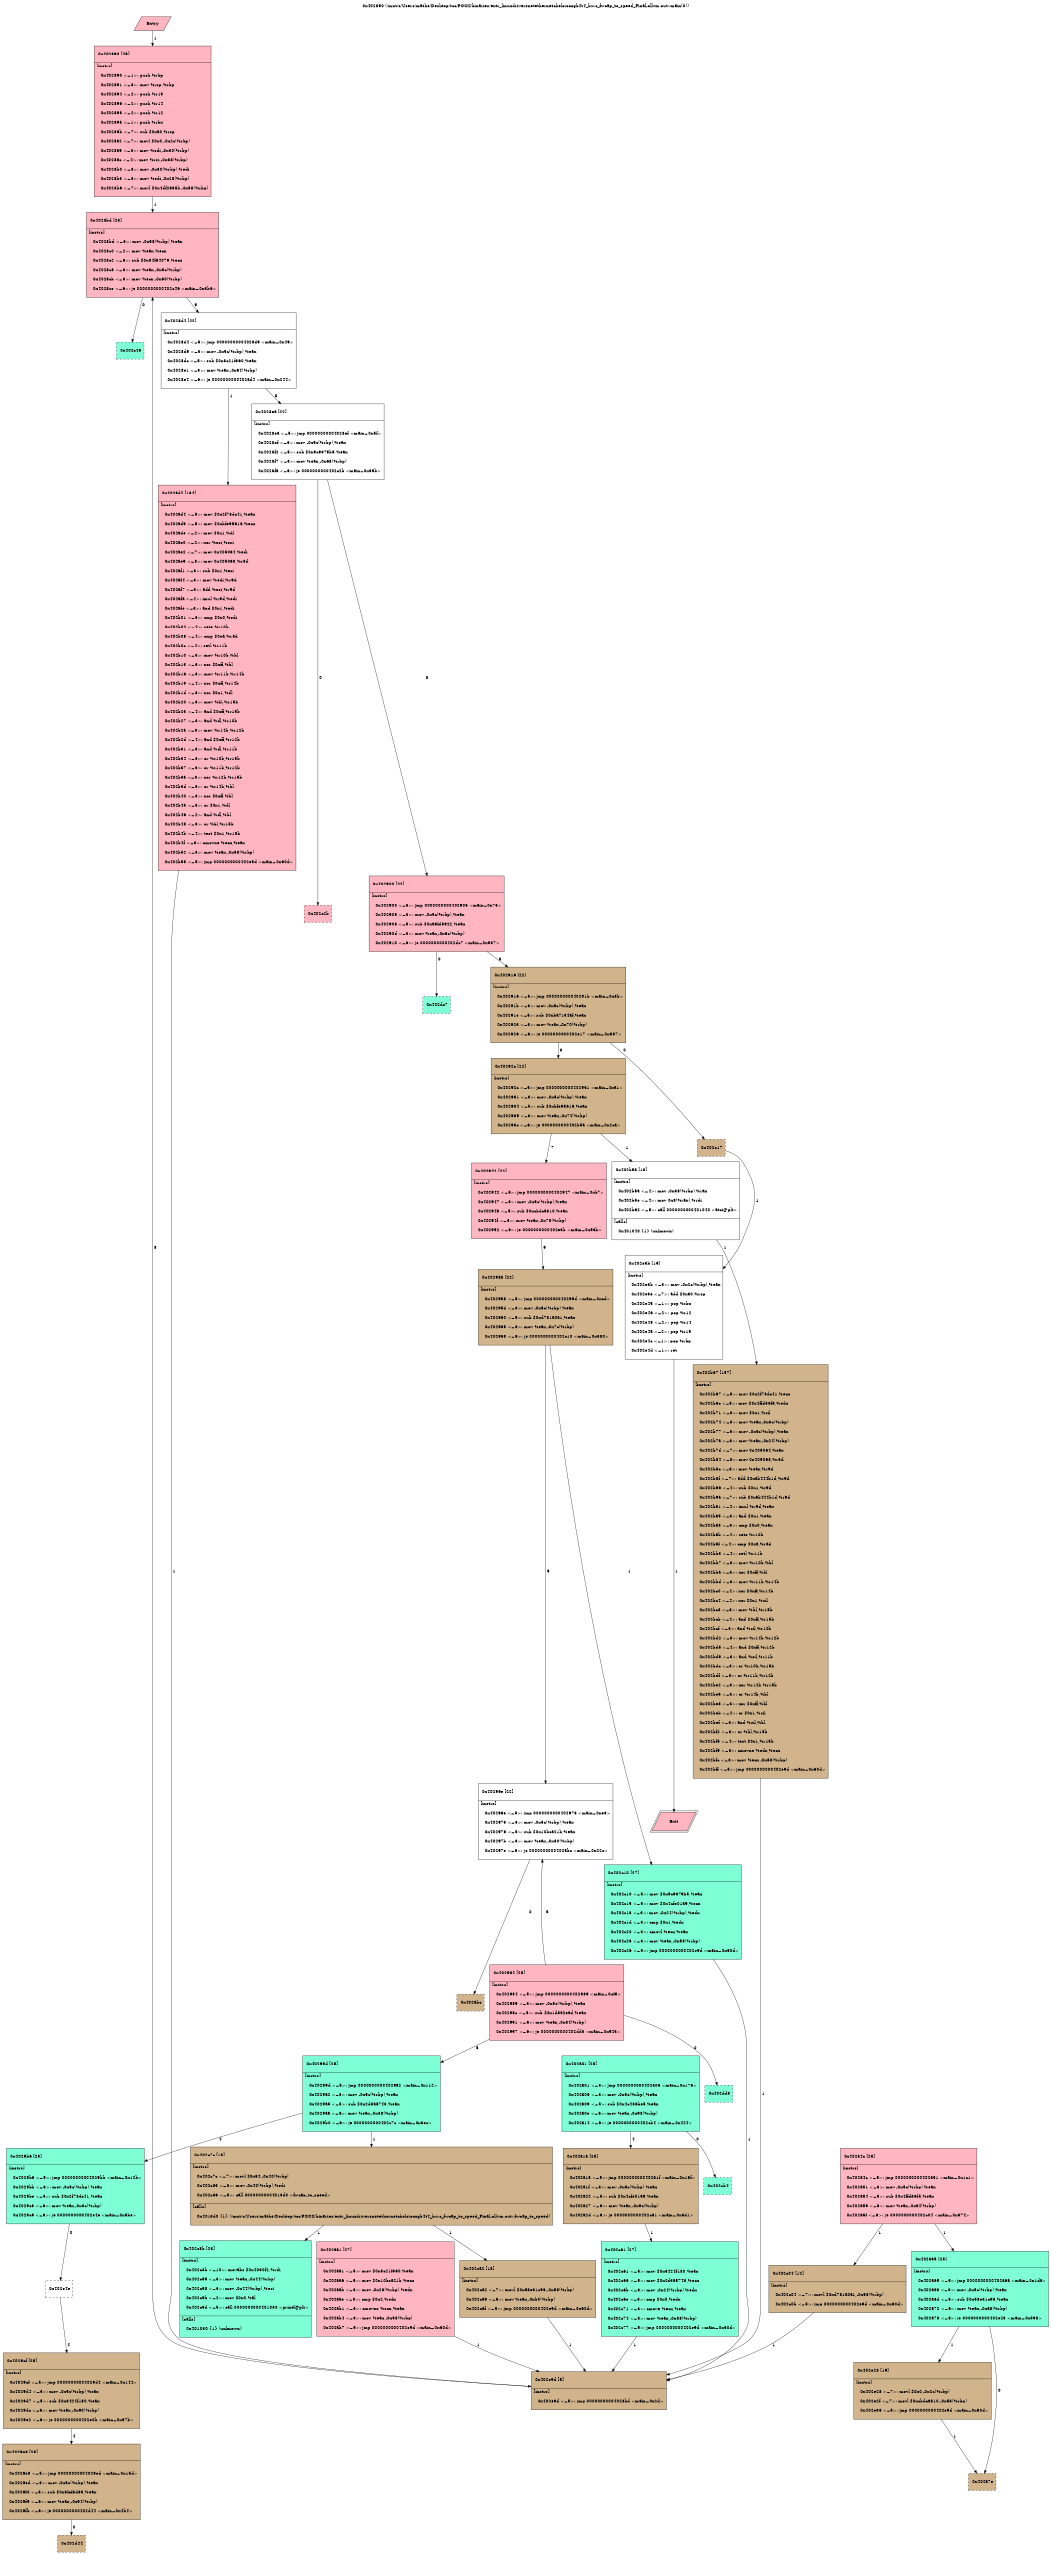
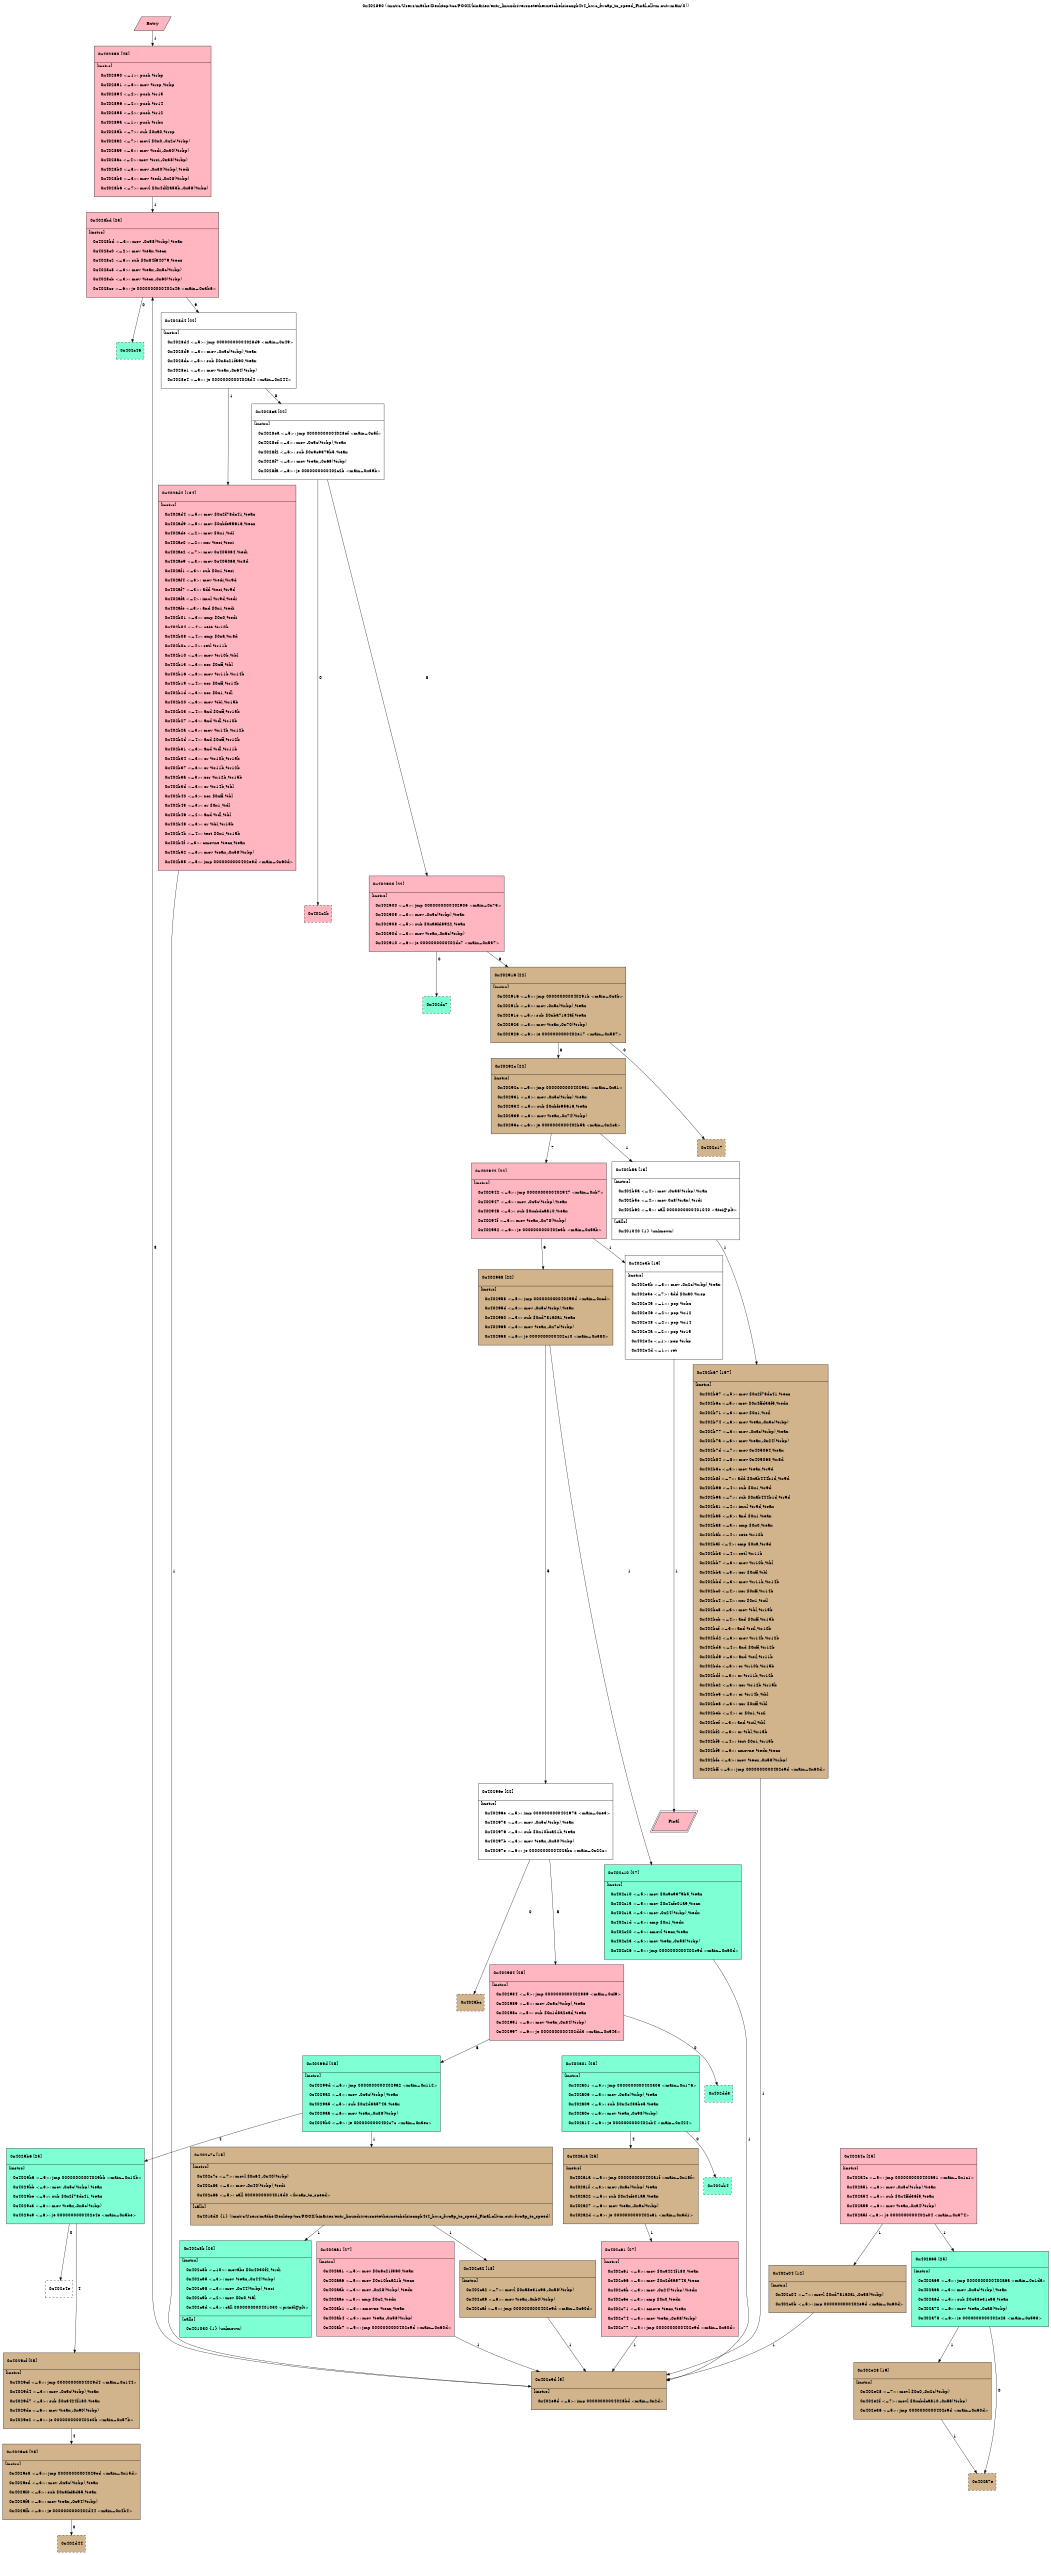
edge "0x402e17" -> "0x402e3b [19]": now "0x402942 [22]" -> "0x402e3b [19]"
node "Exit": label "Exit" -> "Final"
edge "0x402984 [25]" -> "0x40296e [22]": reversed
node "0x402c61 [27]": fillcolor aquamarine -> lightpink
edge "0x402e4e" -> "0x4029cf [25]": now "0x4029b6 [25]" -> "0x4029cf [25]"
